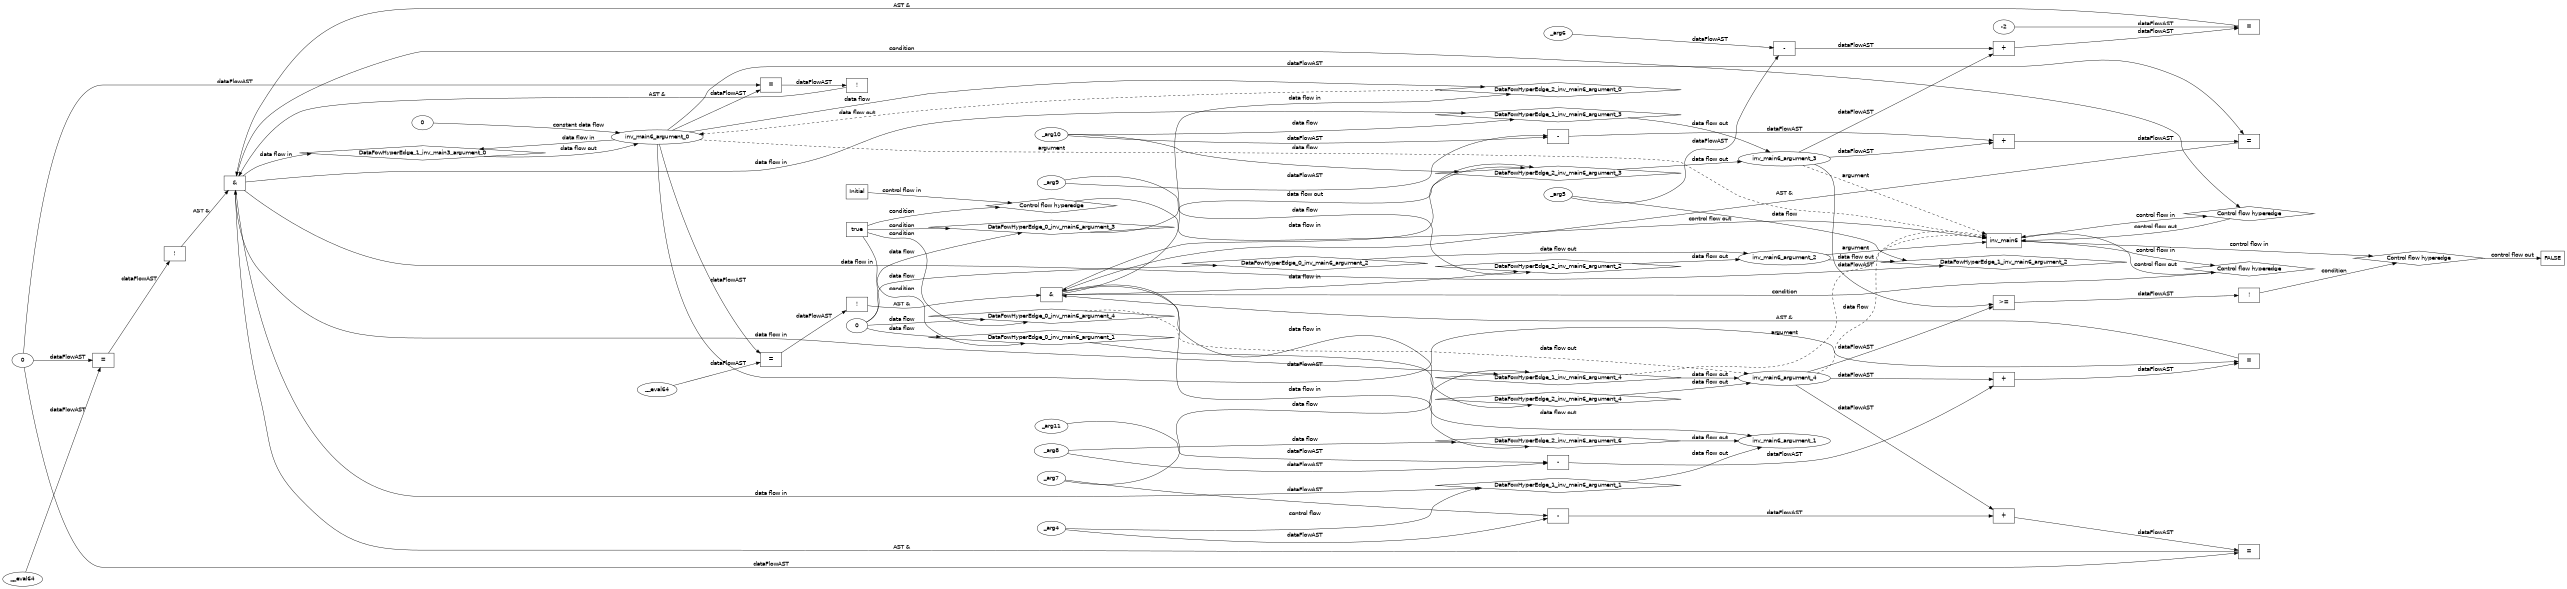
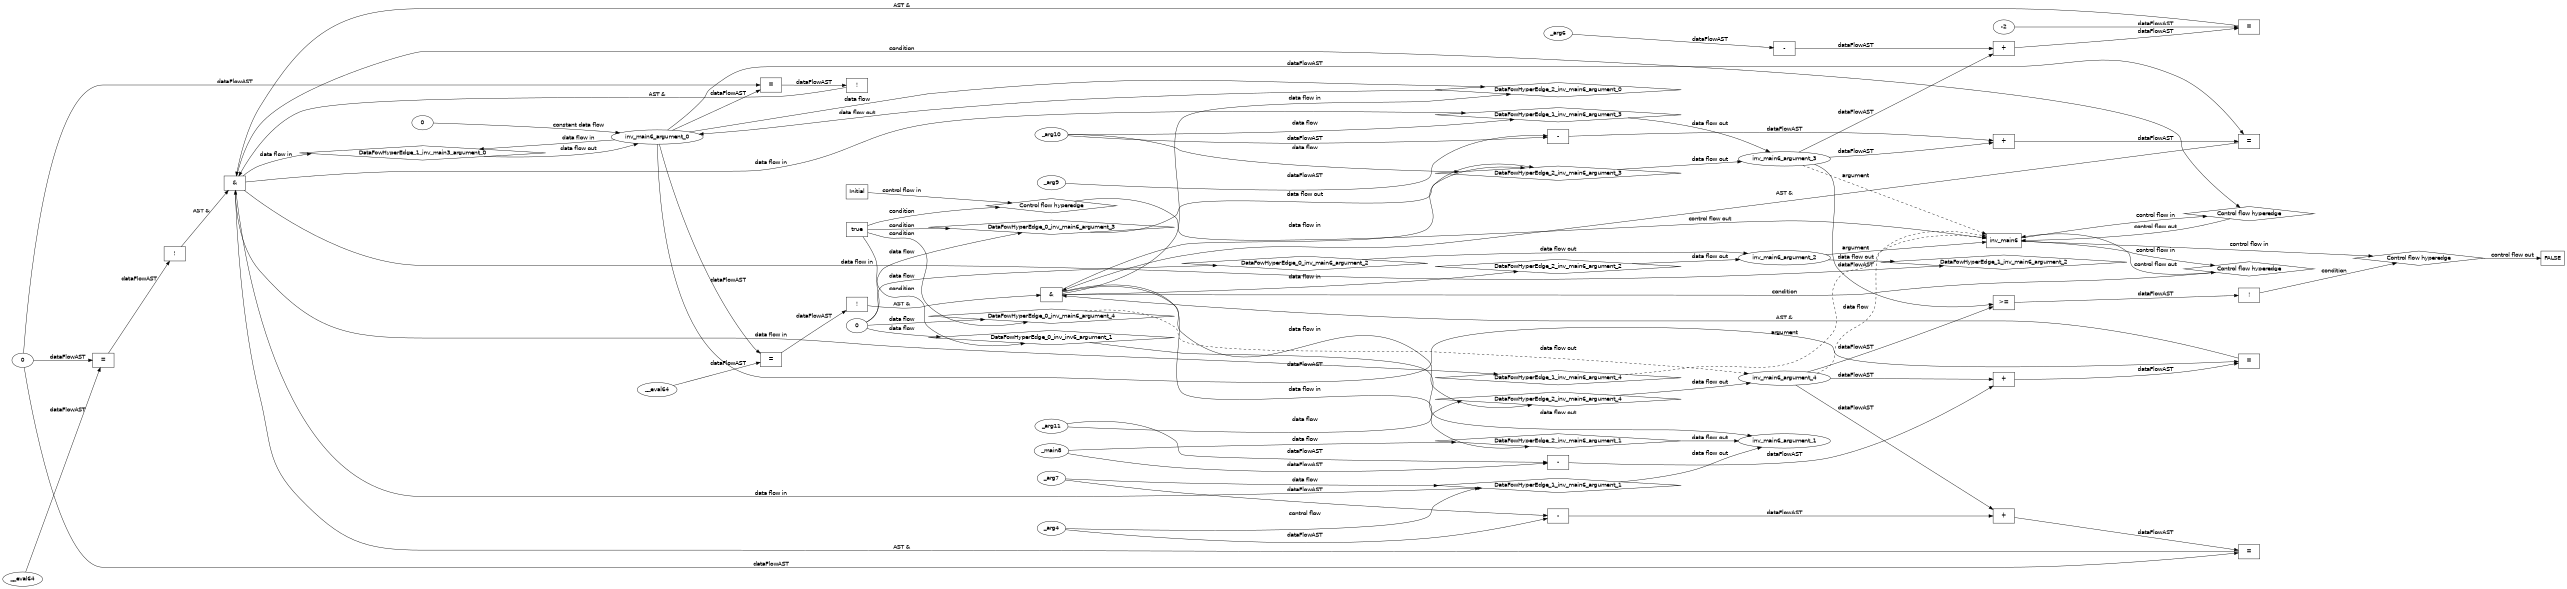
edge "DataFowHyperEdge_2_inv_main6_argument_0" -> "inv_main6_argument_0": style dashed -> solid
edge "inv_main6_argument_0" -> "inv_main6": removed, label "argument"
node "_arg5": removed
edge "_arg9" -> "DataFowHyperEdge_2_inv_main6_argument_2": removed, label "data flow"
node "DataFowHyperEdge_0_inv_main6_argument_1": label "DataFowHyperEdge_0_inv_main6_argument_1" -> "DataFowHyperEdge_0_inv_inv6_argument_1"
edge "DataFowHyperEdge_1_inv_main6_argument_4" -> "inv_main6_argument_4": removed, label "data flow out"
edge "_arg7" -> "DataFowHyperEdge_1_inv_main6_argument_4": now "_arg7" -> "DataFowHyperEdge_1_inv_main6_argument_1"
edge "_arg11" -> "DataFowHyperEdge_2_inv_main6_argument_4": added, label "data flow"
node "DataFowHyperEdge_2_inv_main6_argument_6": label "DataFowHyperEdge_2_inv_main6_argument_6" -> "DataFowHyperEdge_2_inv_main6_argument_1"
node "_arg8": label "_arg8" -> "_main8"
